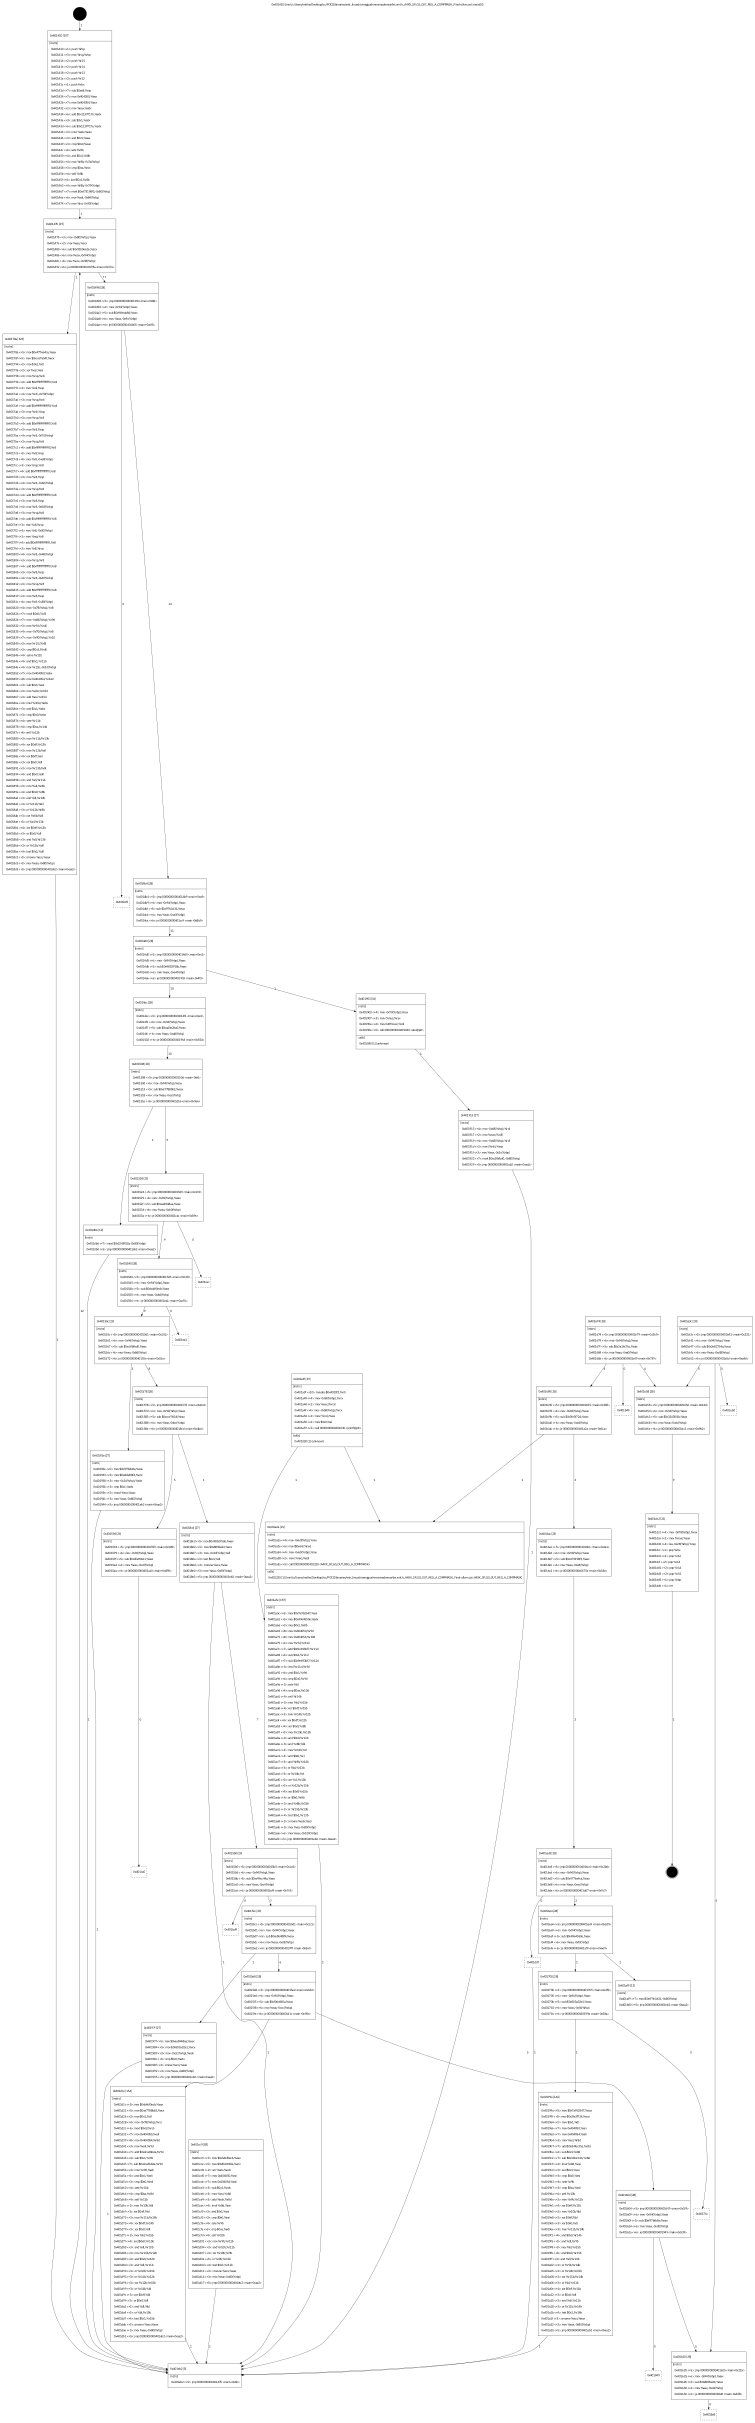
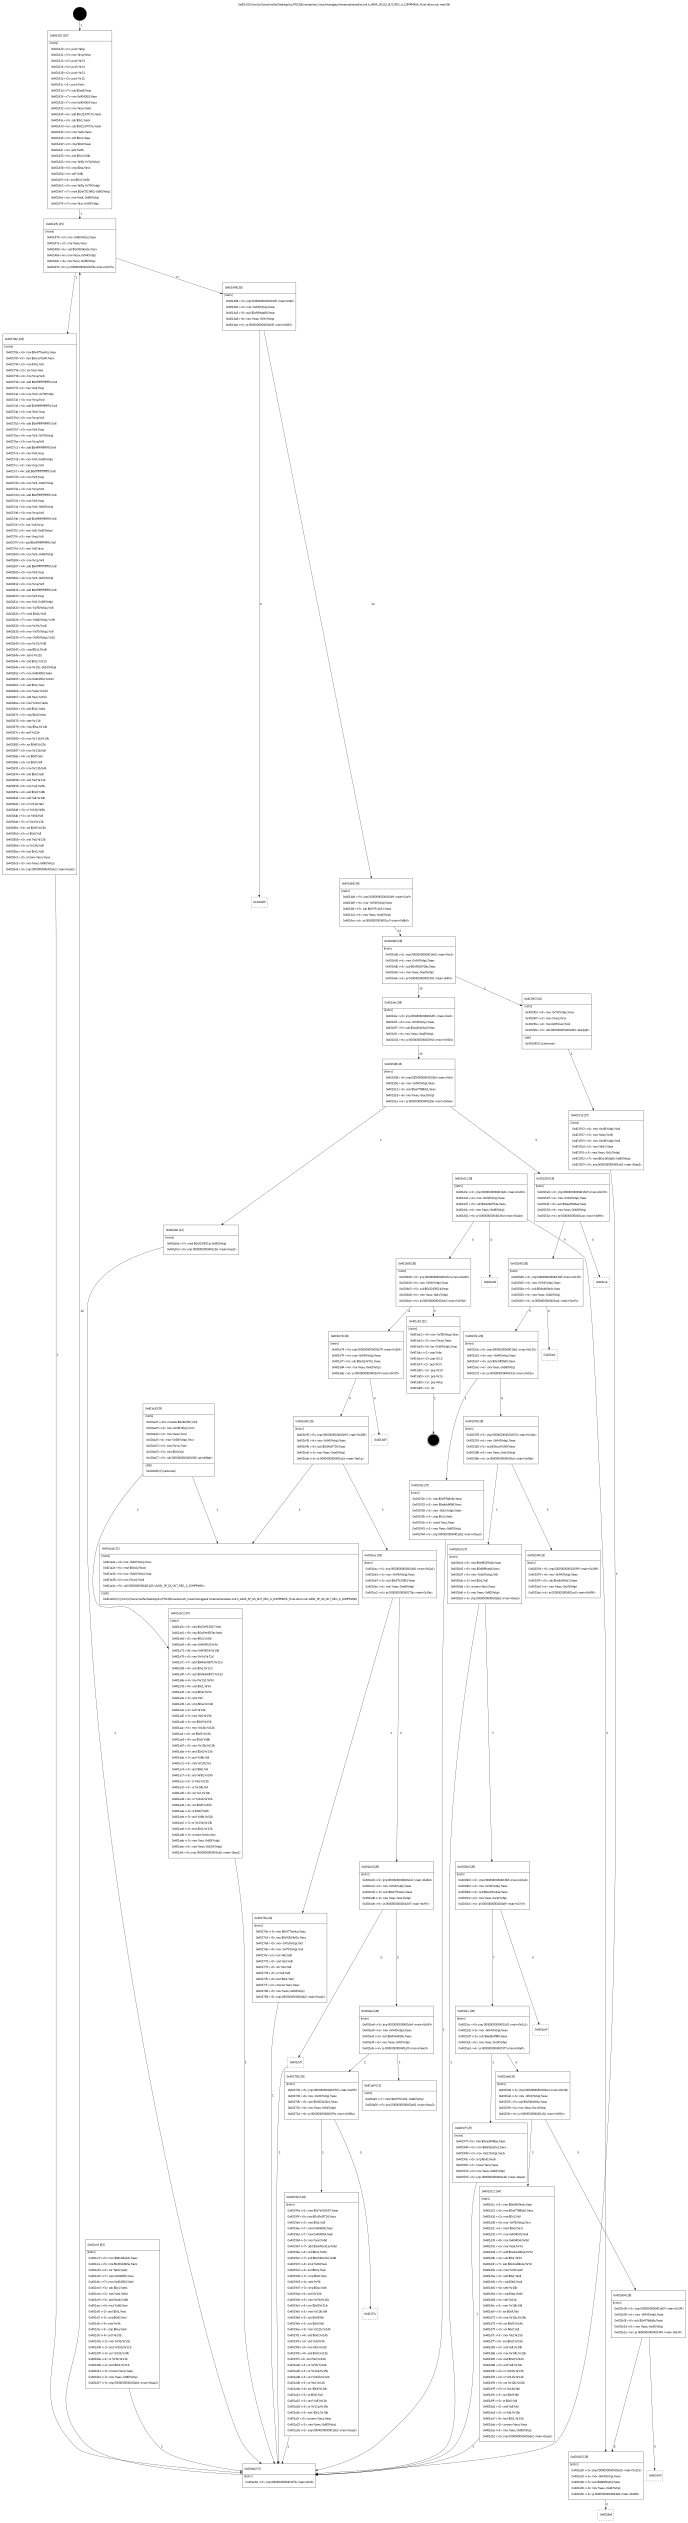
edge "0x401674 [28]" -> "0x401658 [28]": reversed
node "0x401ca0": removed
node "0x40175e [44]": added
